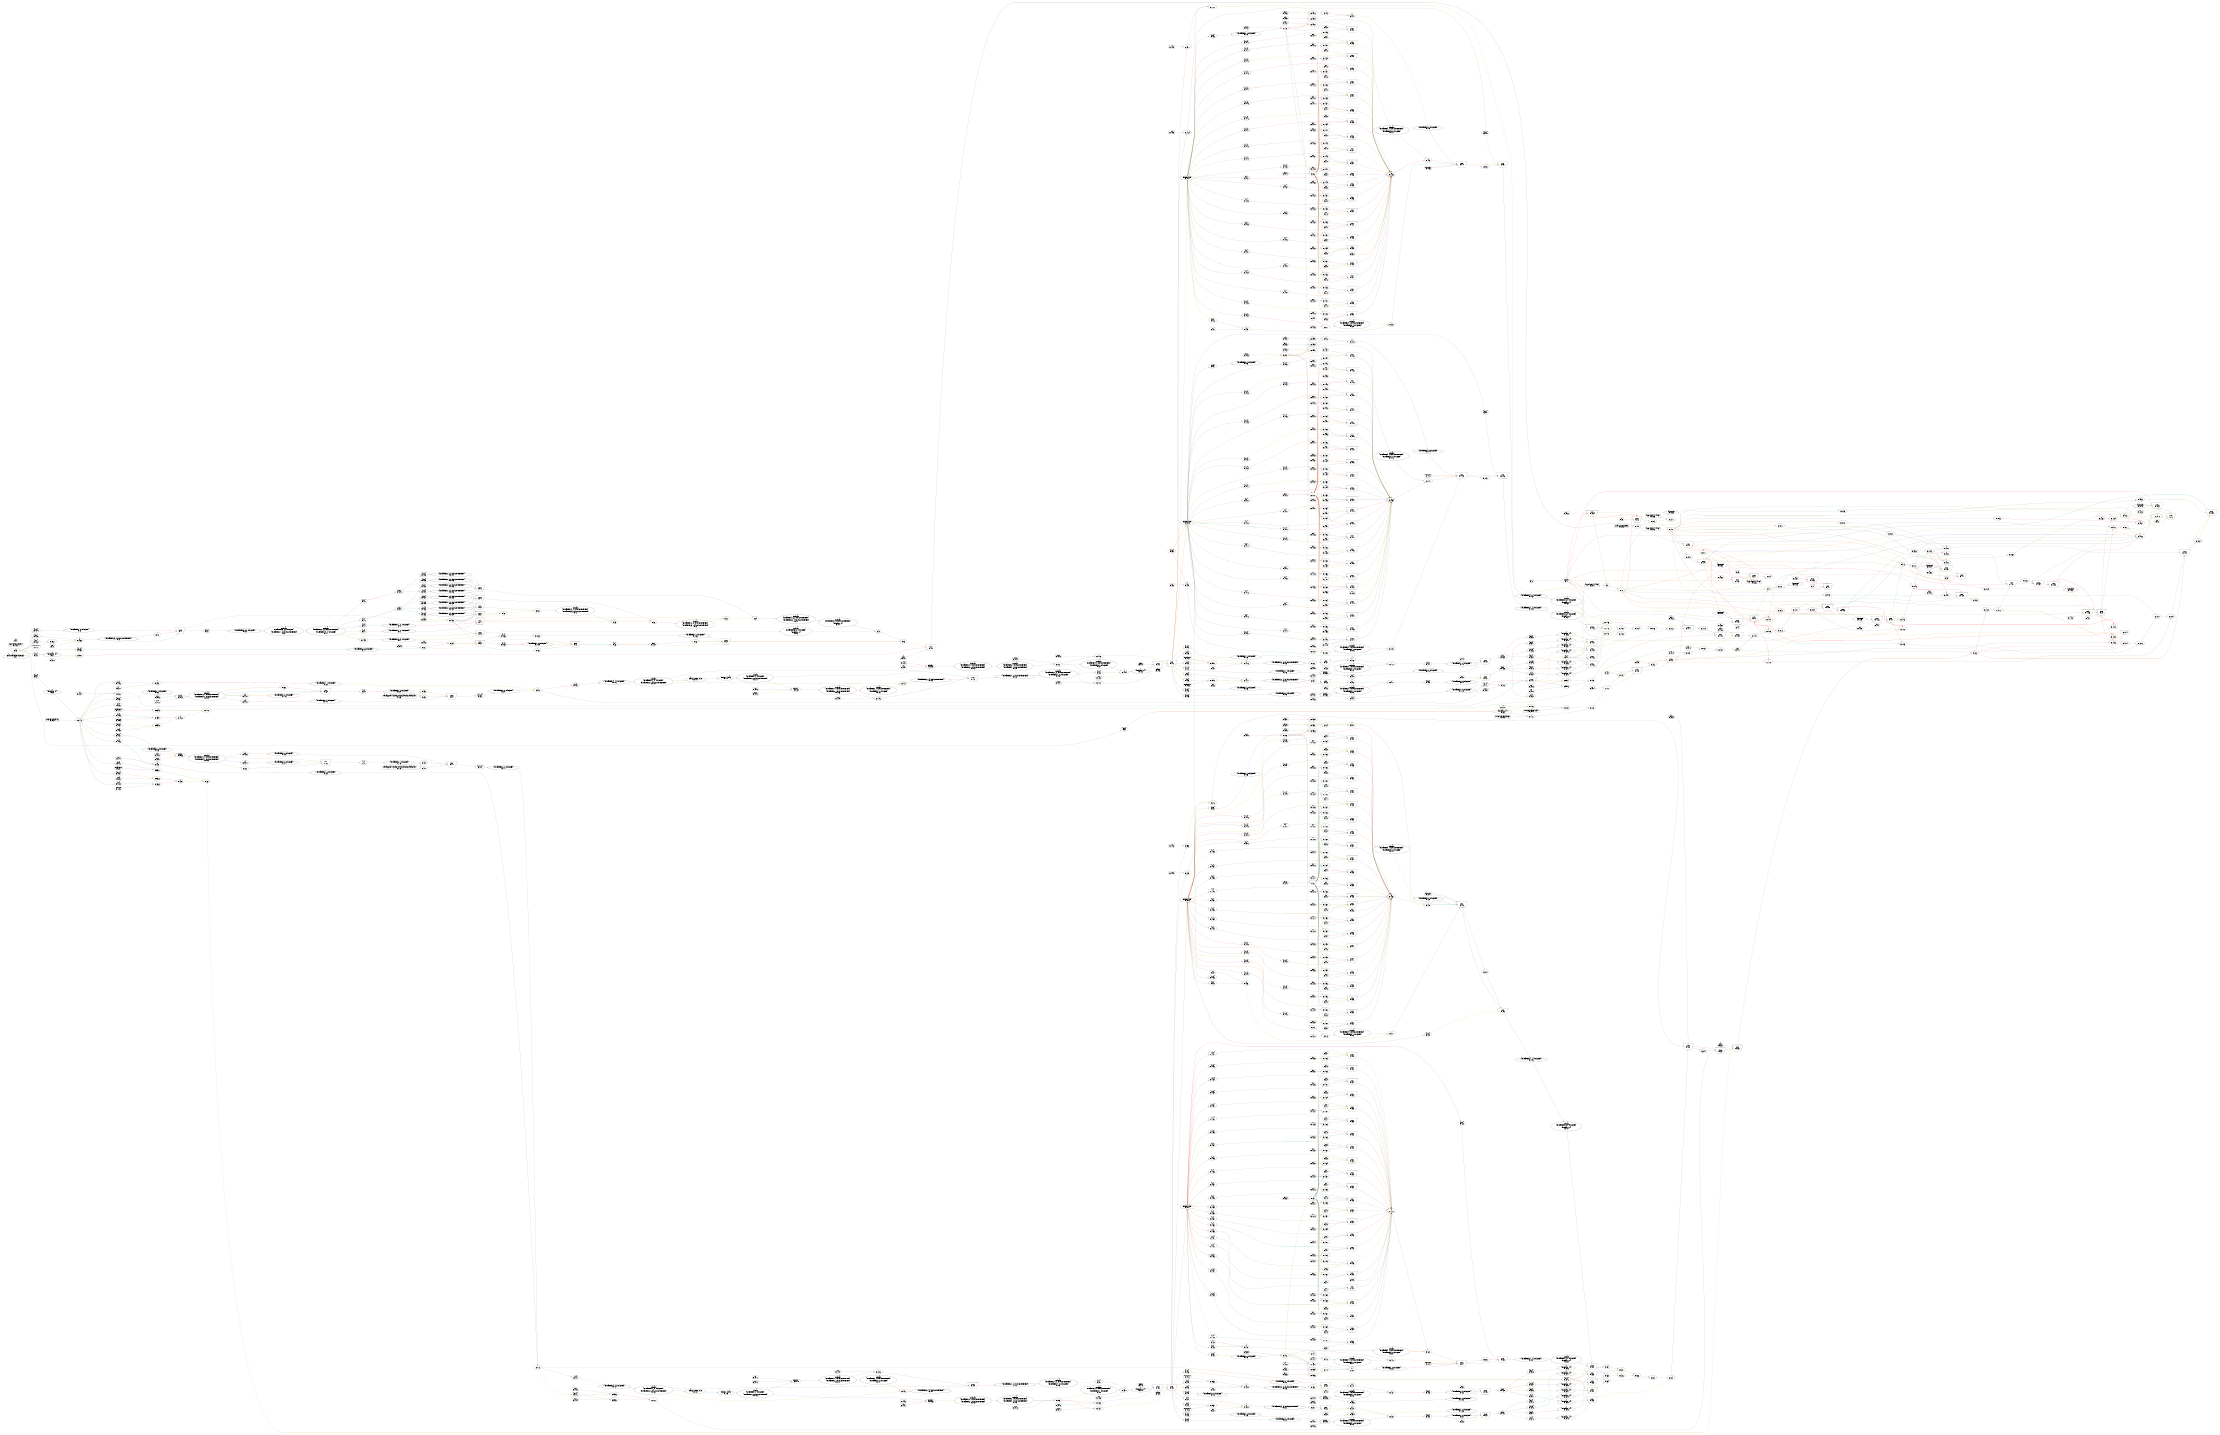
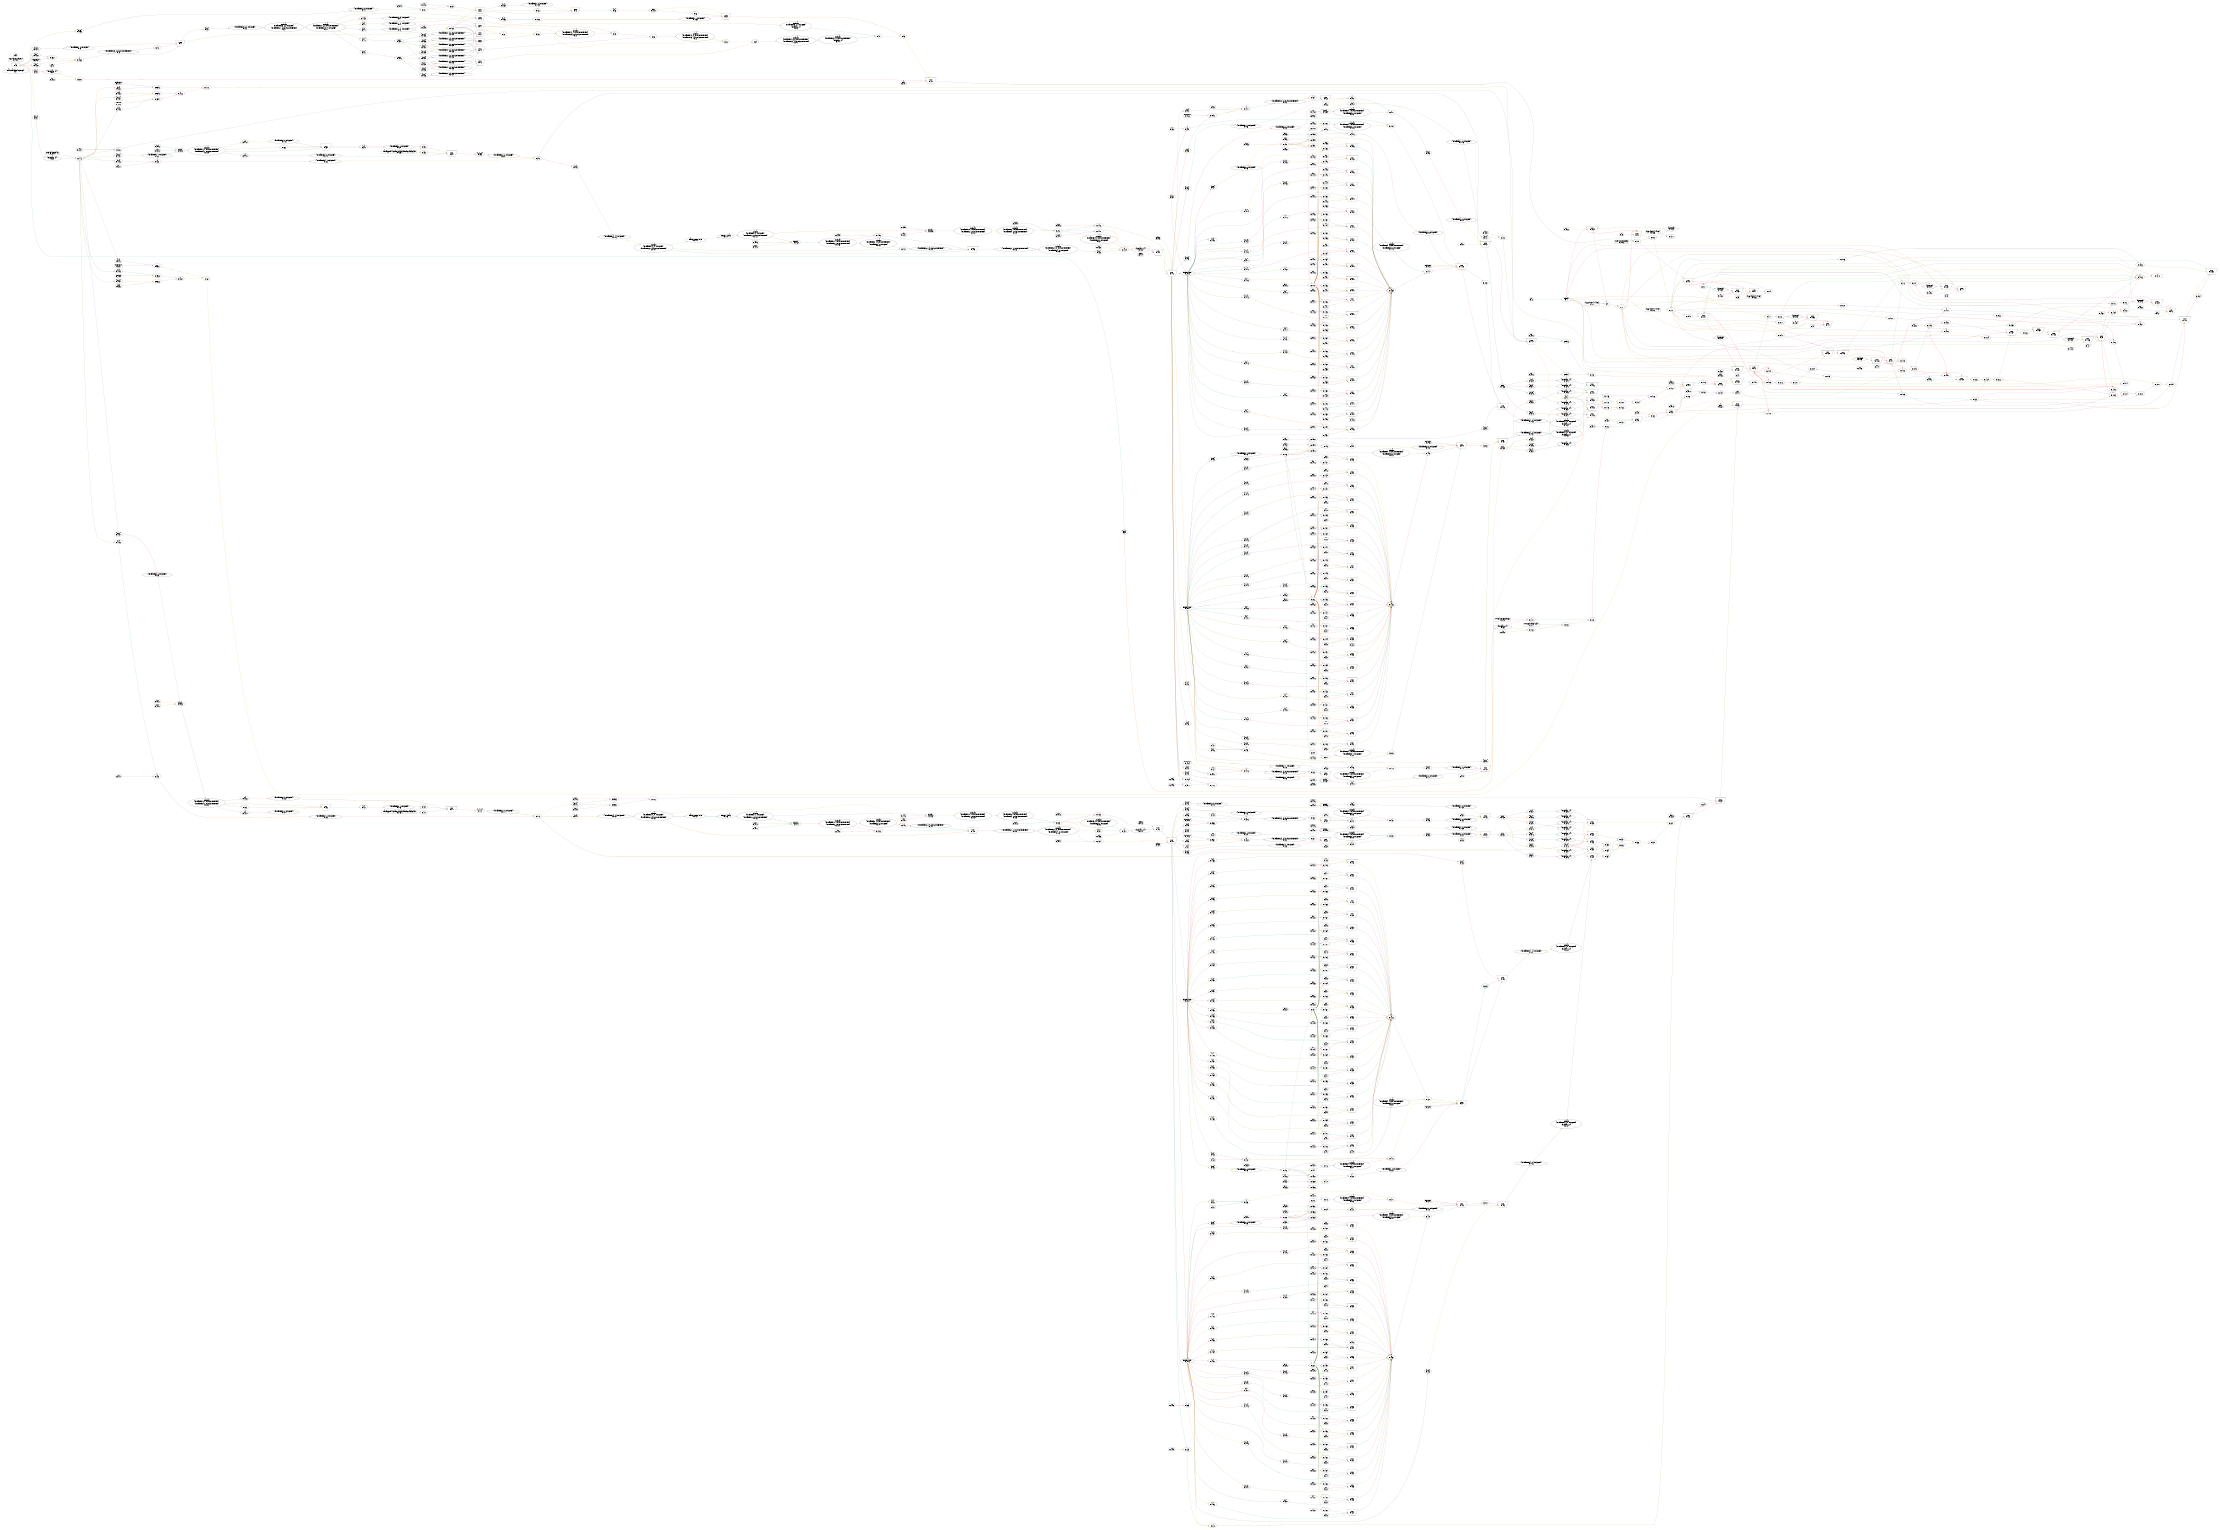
node "[22:22] ID: 1761": removed
